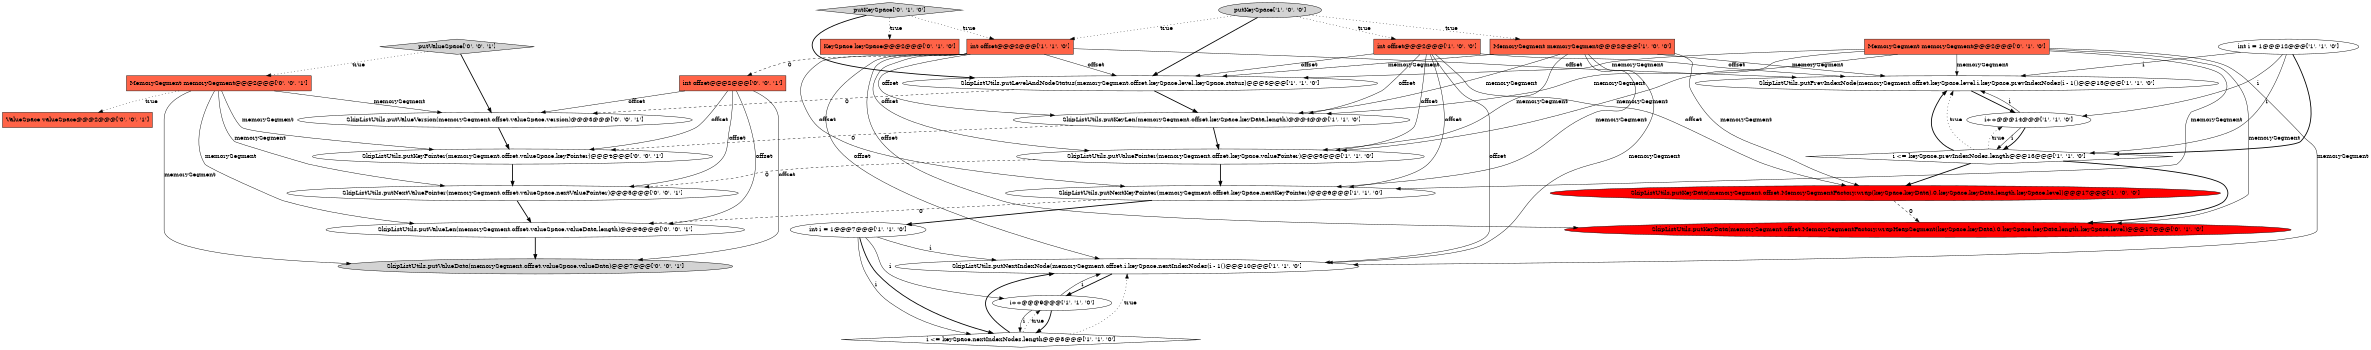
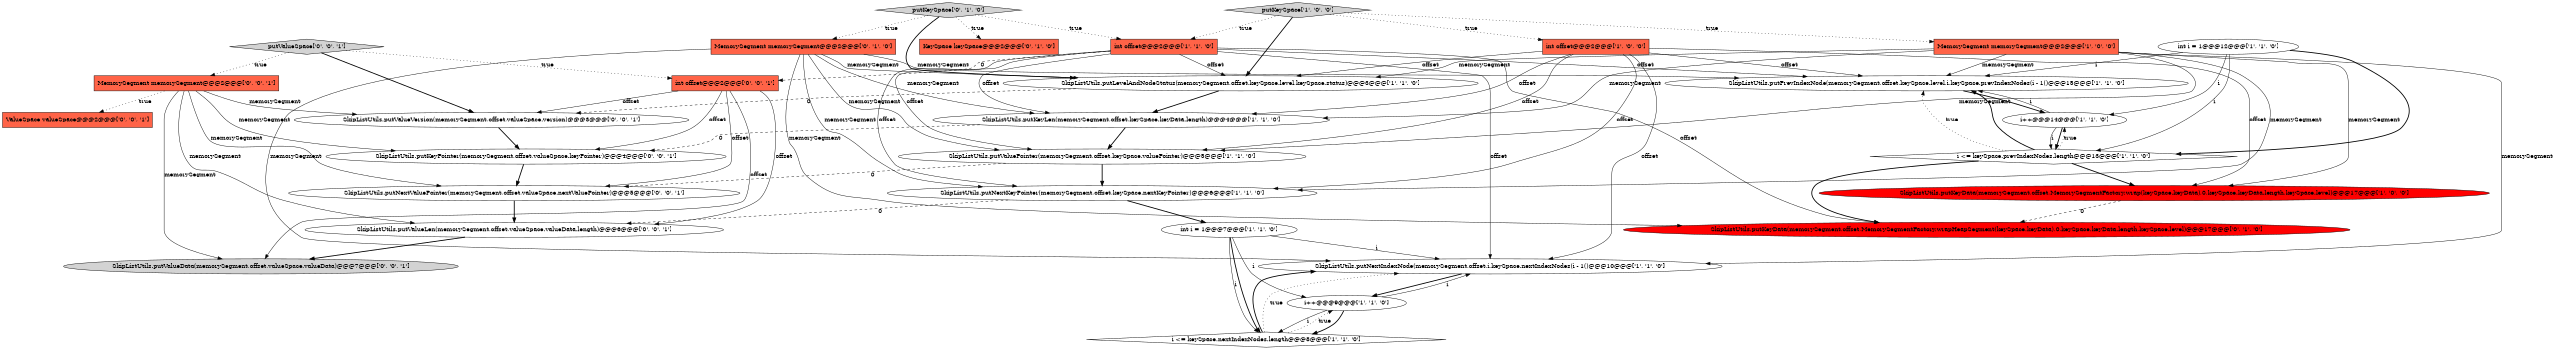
node "putKeySpace['1', '0', '0']": shape ellipse -> diamond
edge "putKeySpace['0', '1', '0']" -> "MemorySegment memorySegment@@@2@@@['0', '1', '0']": added, label "true"
edge "putValueSpace['0', '0', '1']" -> "int offset@@@2@@@['0', '0', '1']": added, label "true"
